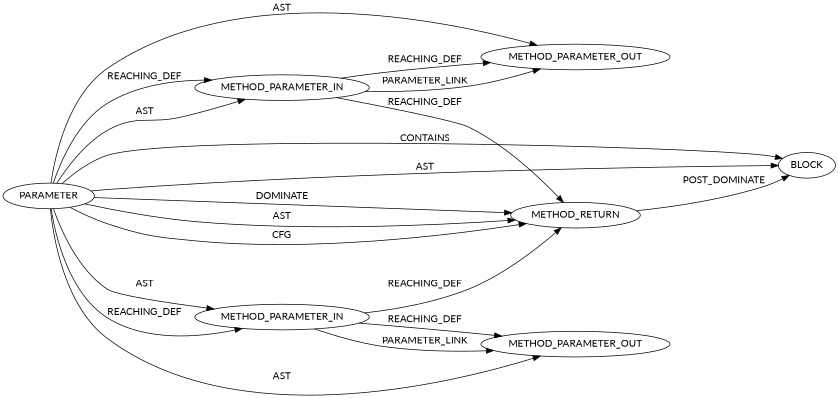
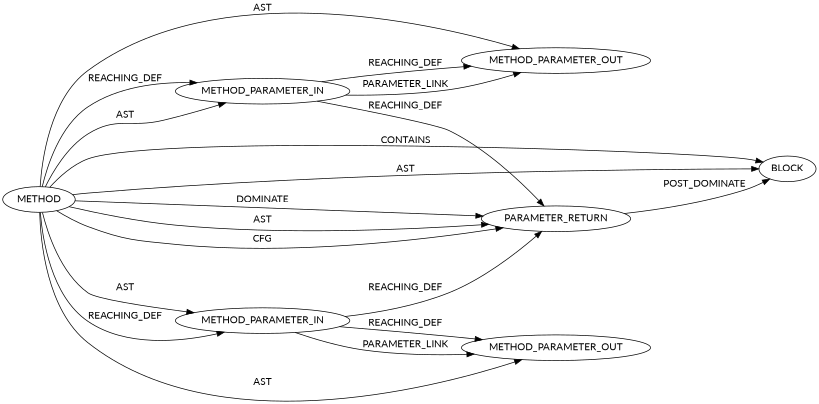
node "PARAMETER": label "PARAMETER" -> "METHOD"
node "METHOD_RETURN": label "METHOD_RETURN" -> "PARAMETER_RETURN"
